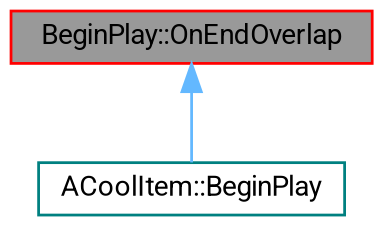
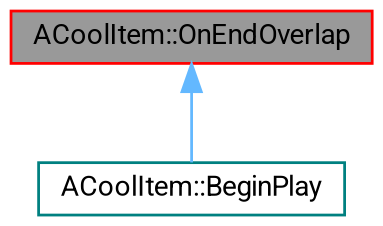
node "BeginPlay::OnEndOverlap": label "BeginPlay::OnEndOverlap" -> "ACoolItem::OnEndOverlap"
